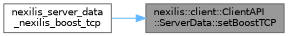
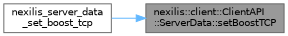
node "nexilis_server_data _nexilis_boost_tcp": label "nexilis_server_data _nexilis_boost_tcp" -> "nexilis_server_data _set_boost_tcp"
